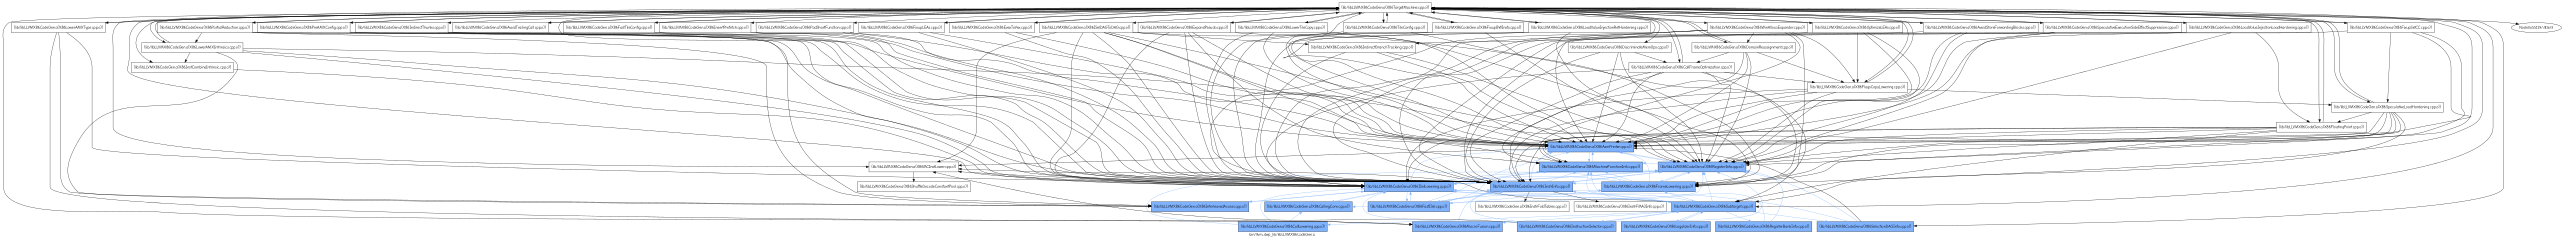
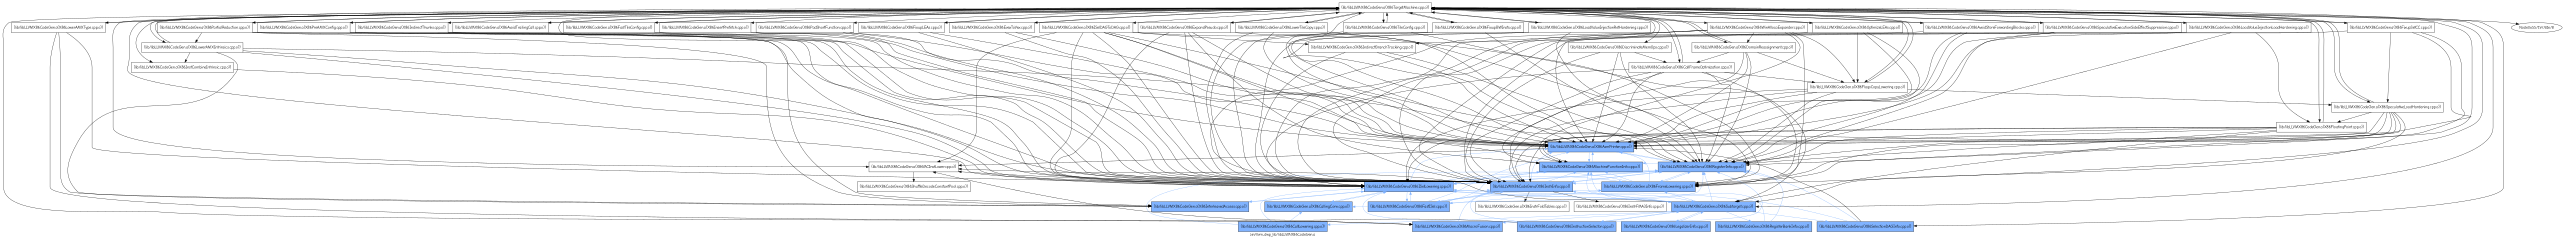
node "Node0x551197741e78": label "Node0x551197741e78" -> "Node0x557197741e78"
